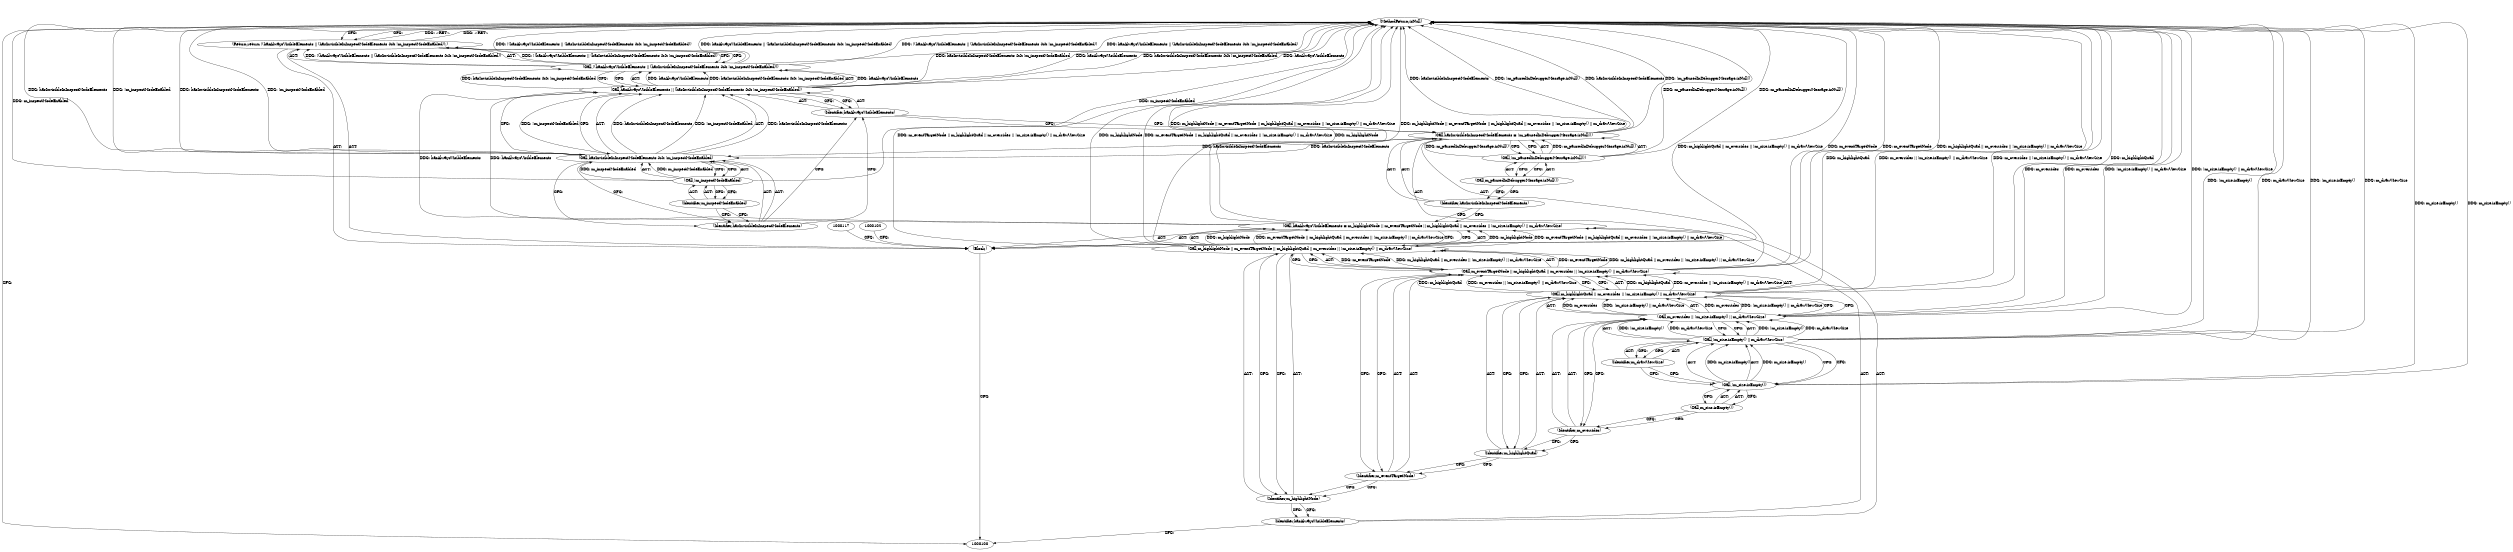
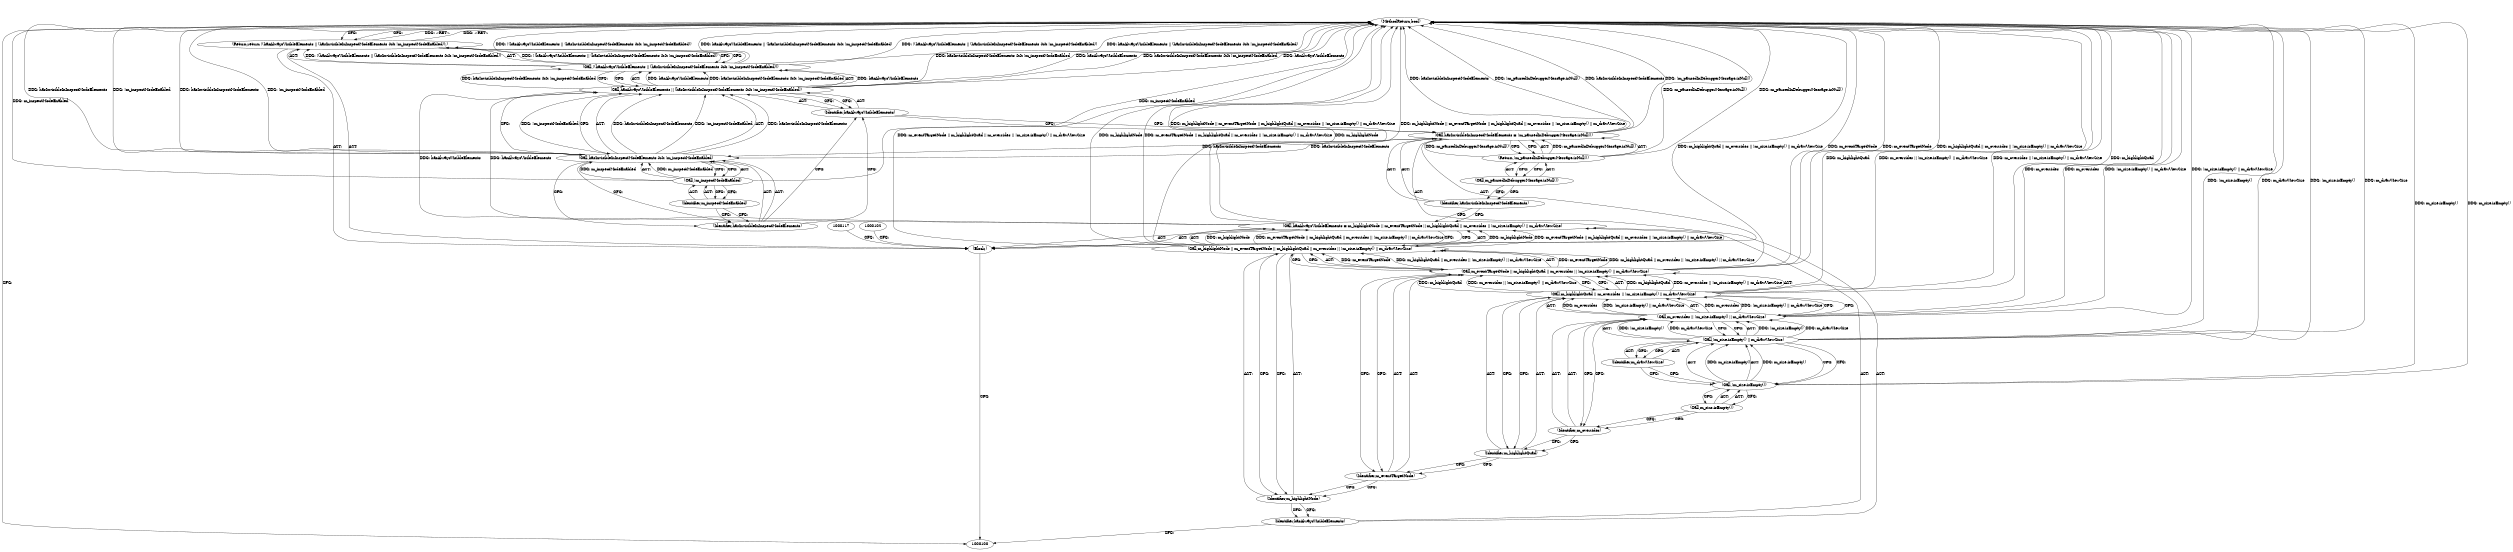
node "(MethodReturn,isNull)": label "(MethodReturn,isNull)" -> "(MethodReturn,bool)"
node "(Call,!m_pausedInDebuggerMessage.isNull())": label "(Call,!m_pausedInDebuggerMessage.isNull())" -> "(Return,!m_pausedInDebuggerMessage.isNull())"
